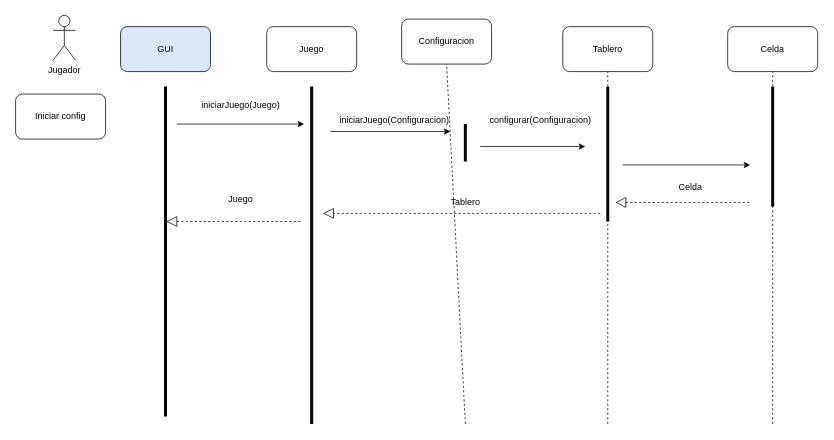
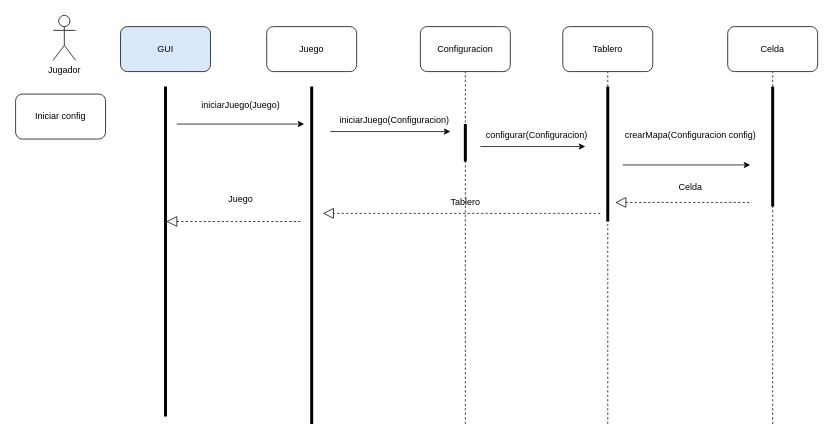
node "Configuracion": moved (447, 42) -> (465, 49)
node "configurar(Configuracion)": moved (540, 120) -> (537, 135)
node "crearMapa(Configuracion config)": added
